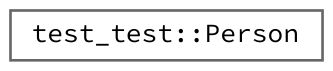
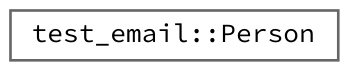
node "test_test::Person": label "test_test::Person" -> "test_email::Person"
